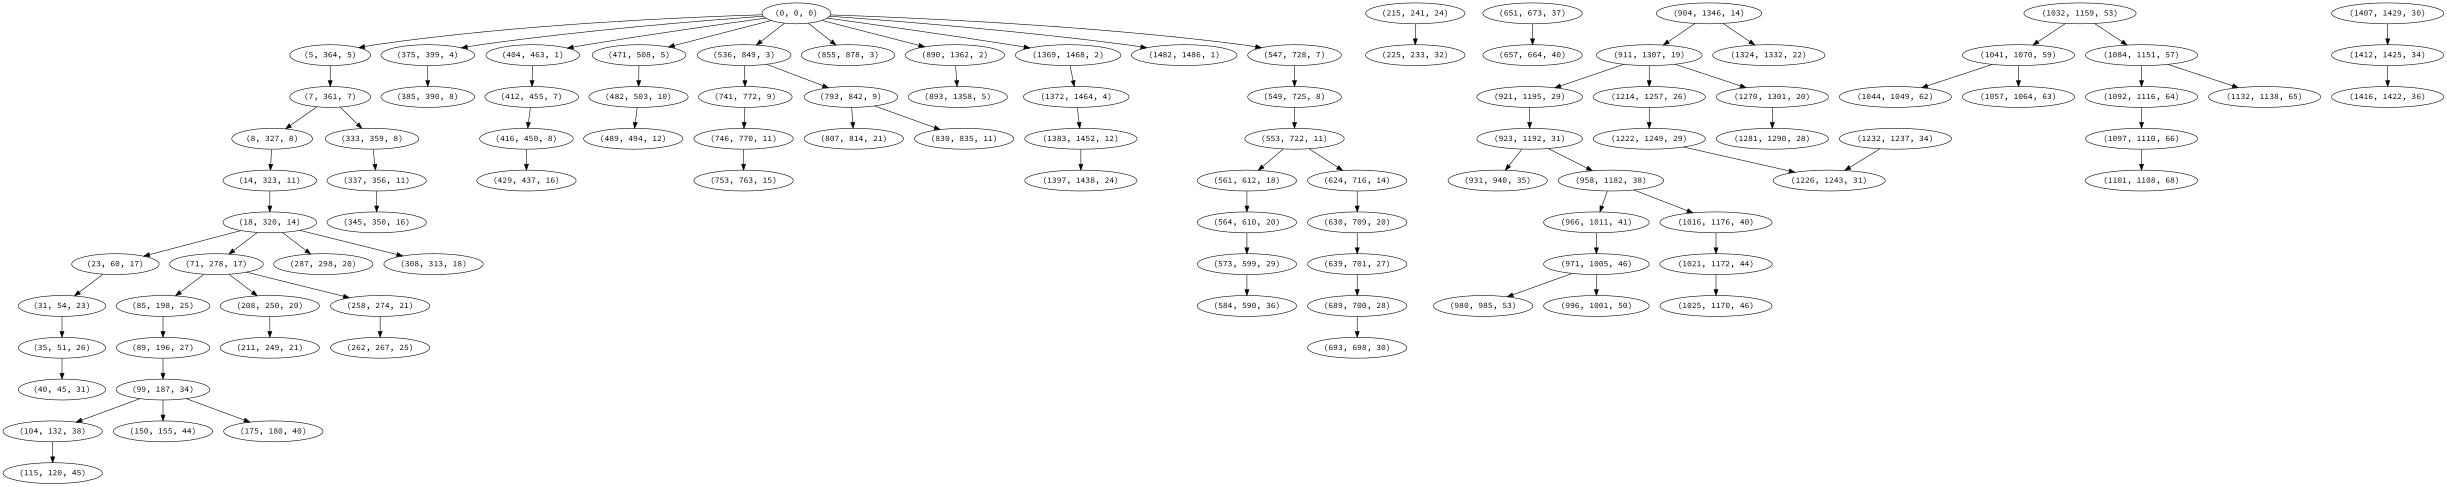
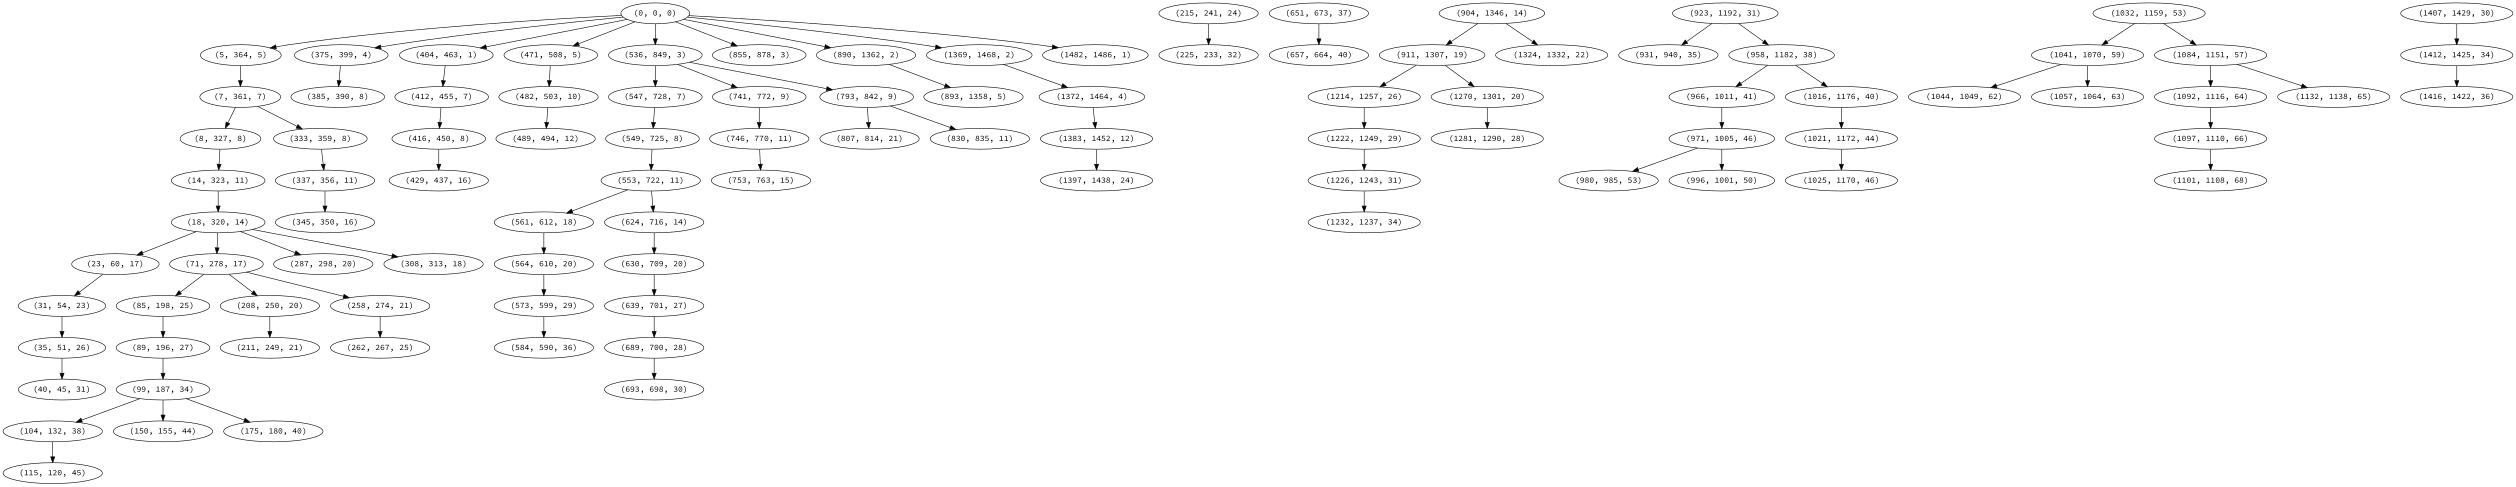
edge "(0, 0, 0)" -> "(547, 728, 7)": now "(536, 849, 3)" -> "(547, 728, 7)"
node "(921, 1195, 29)": removed
edge "(1232, 1237, 34)" -> "(1226, 1243, 31)": reversed
